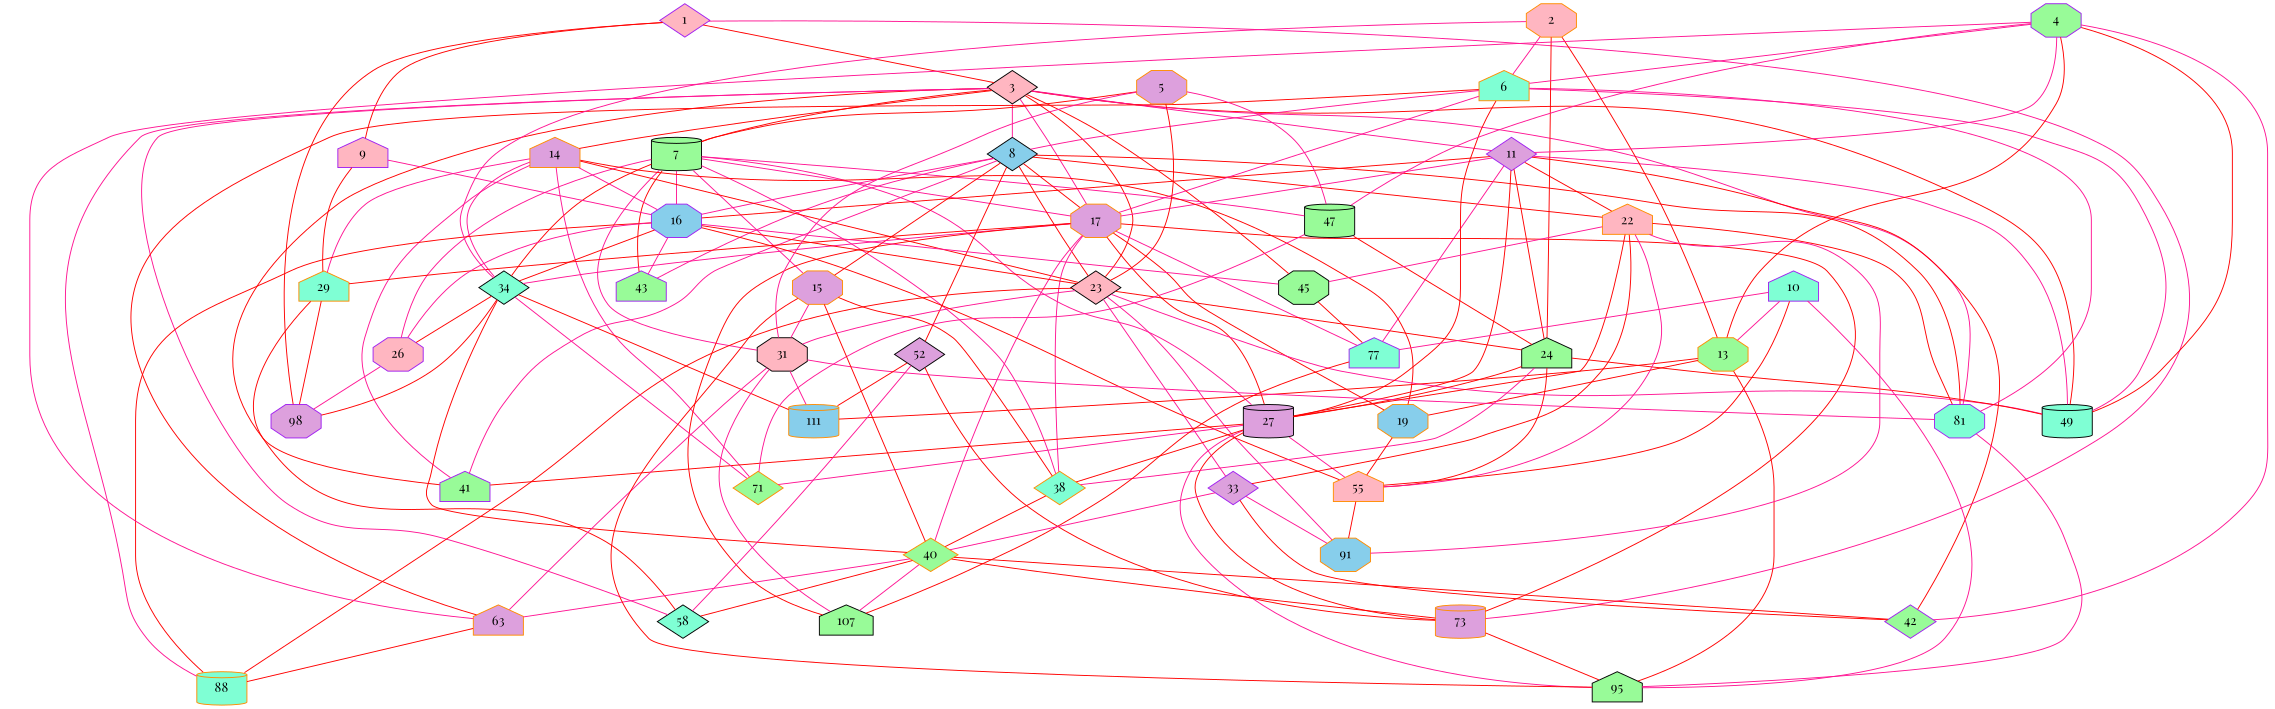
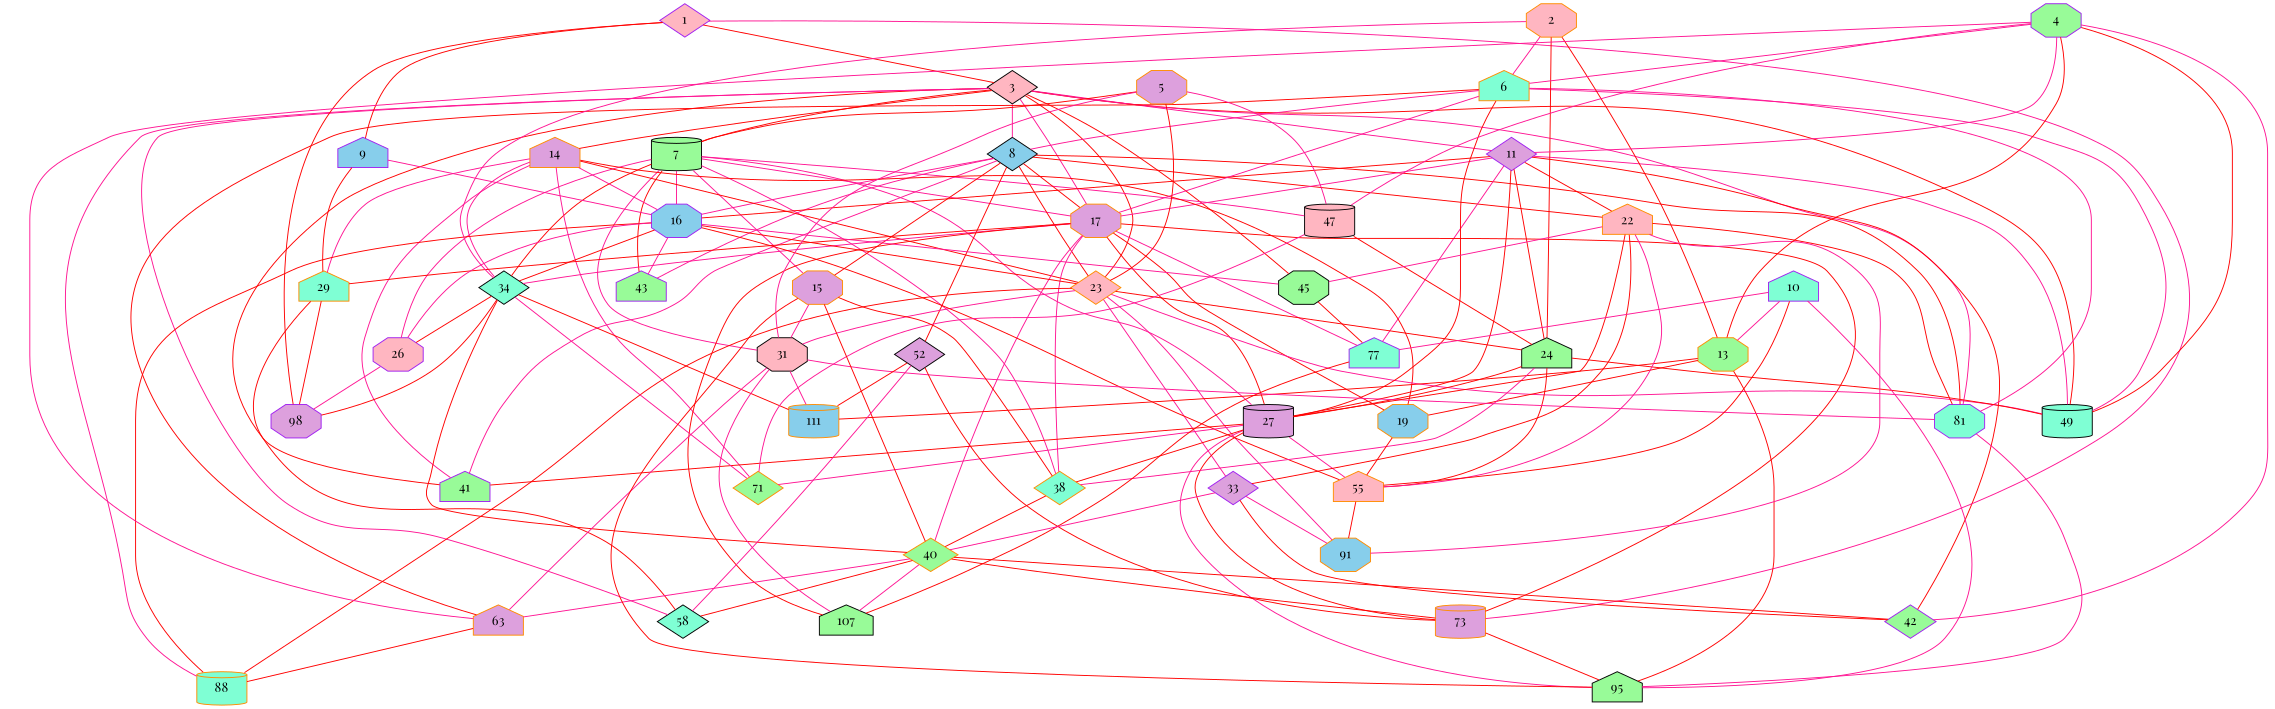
node "9": fillcolor lightpink -> skyblue
node "47": fillcolor palegreen -> lightpink
node "23": color black -> darkorange
